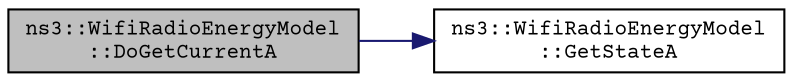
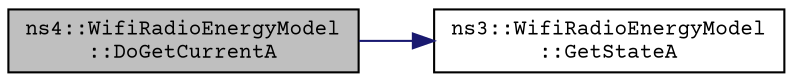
node "ns3::WifiRadioEnergyModel ::DoGetCurrentA": label "ns3::WifiRadioEnergyModel ::DoGetCurrentA" -> "ns4::WifiRadioEnergyModel ::DoGetCurrentA"
